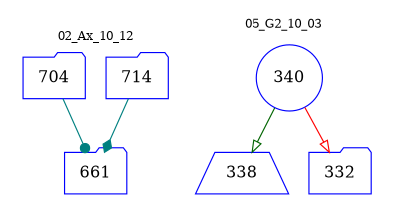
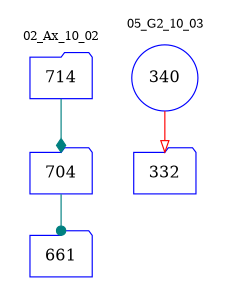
cluster "02_Ax_10_12": label "02_Ax_10_12" -> "02_Ax_10_02"
edge "714" -> "661": now "714" -> "704"
node "338": removed
